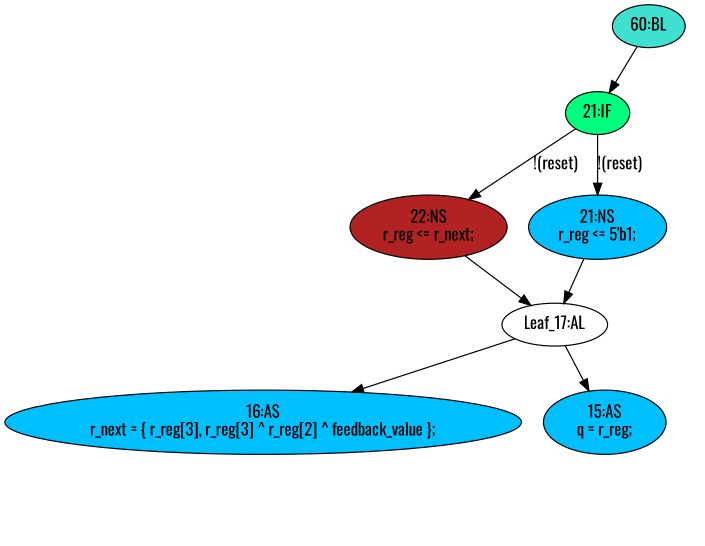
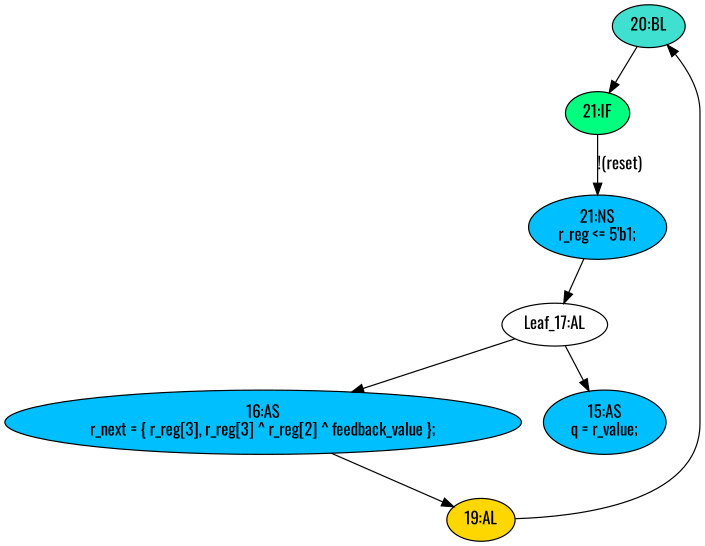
node "60:BL": label "60:BL" -> "20:BL"
node "22:NS r_reg <= r_next;": removed
node "15:AS q = r_reg;": label "15:AS q = r_reg;" -> "15:AS q = r_value;"
node "19:AL": added
